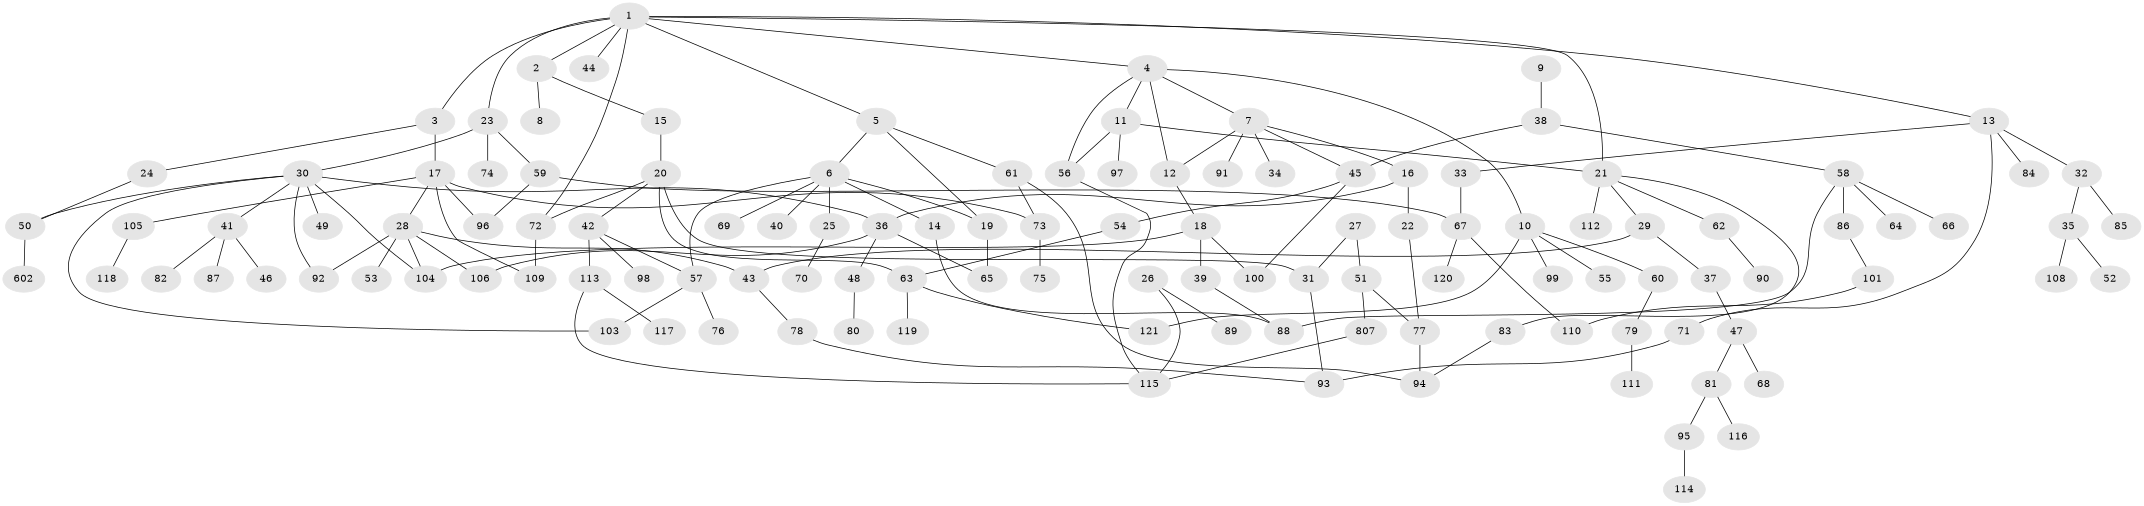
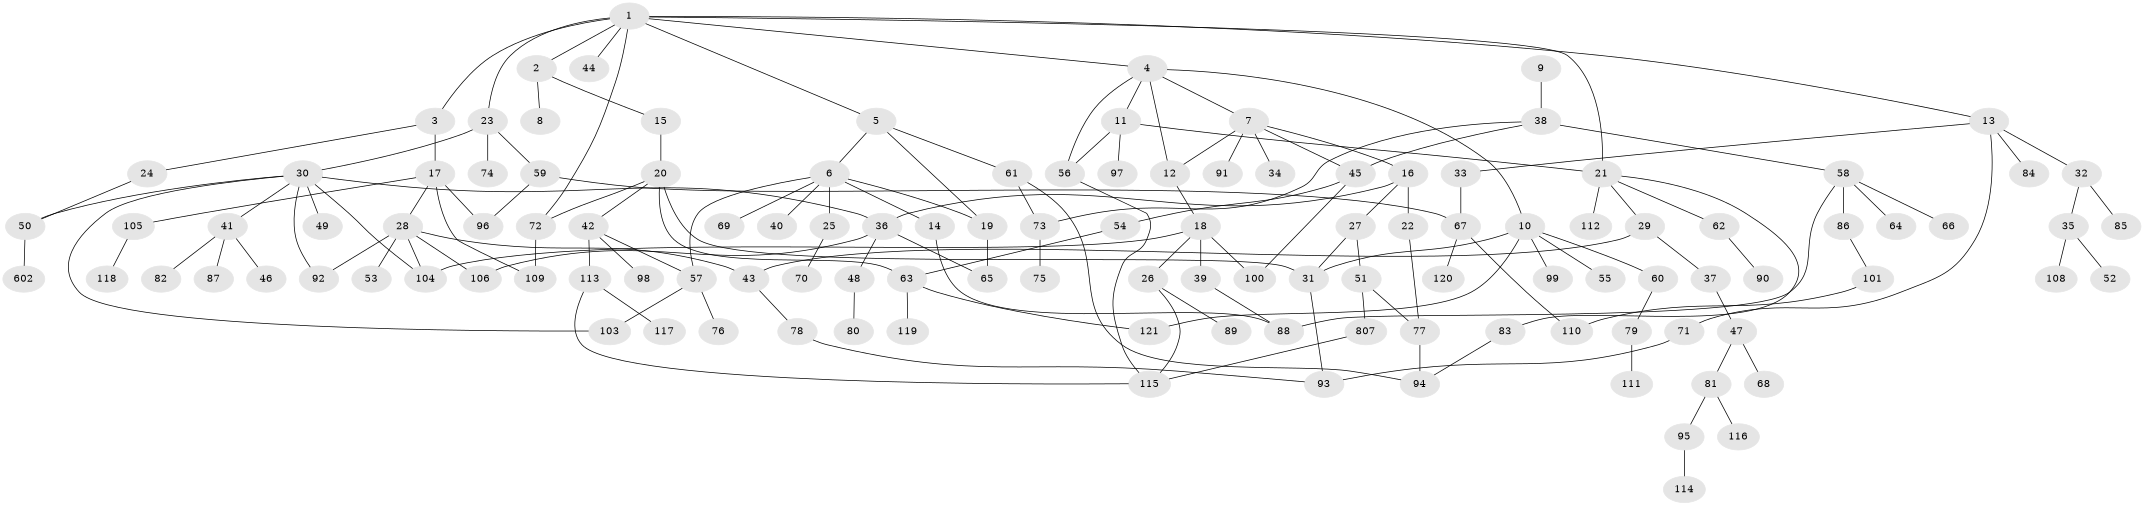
edge "17" -- "73": now "38" -- "73"
edge "16" -- "27": added
edge "18" -- "26": added
edge "10" -- "31": added
